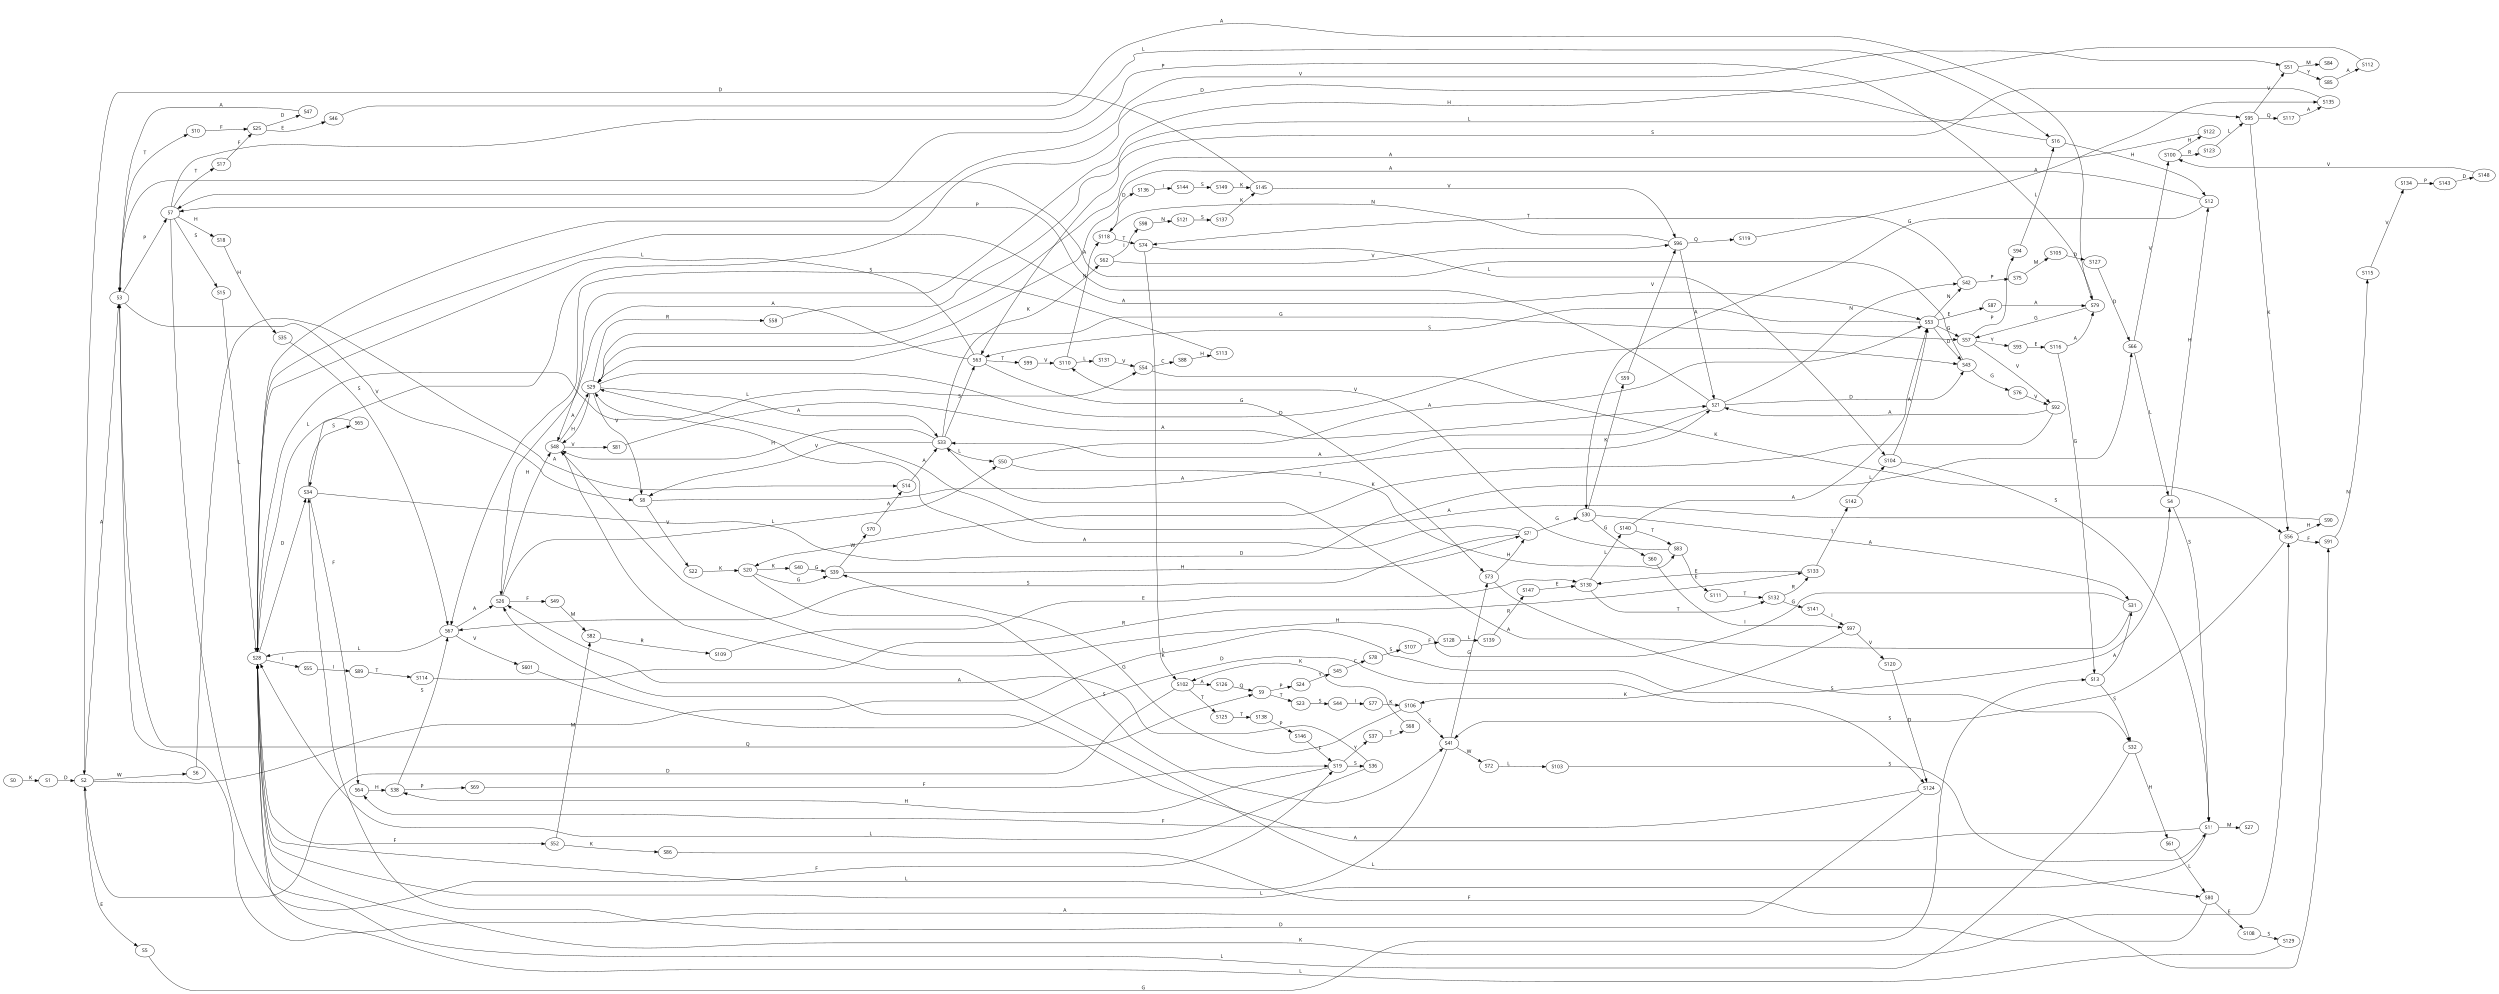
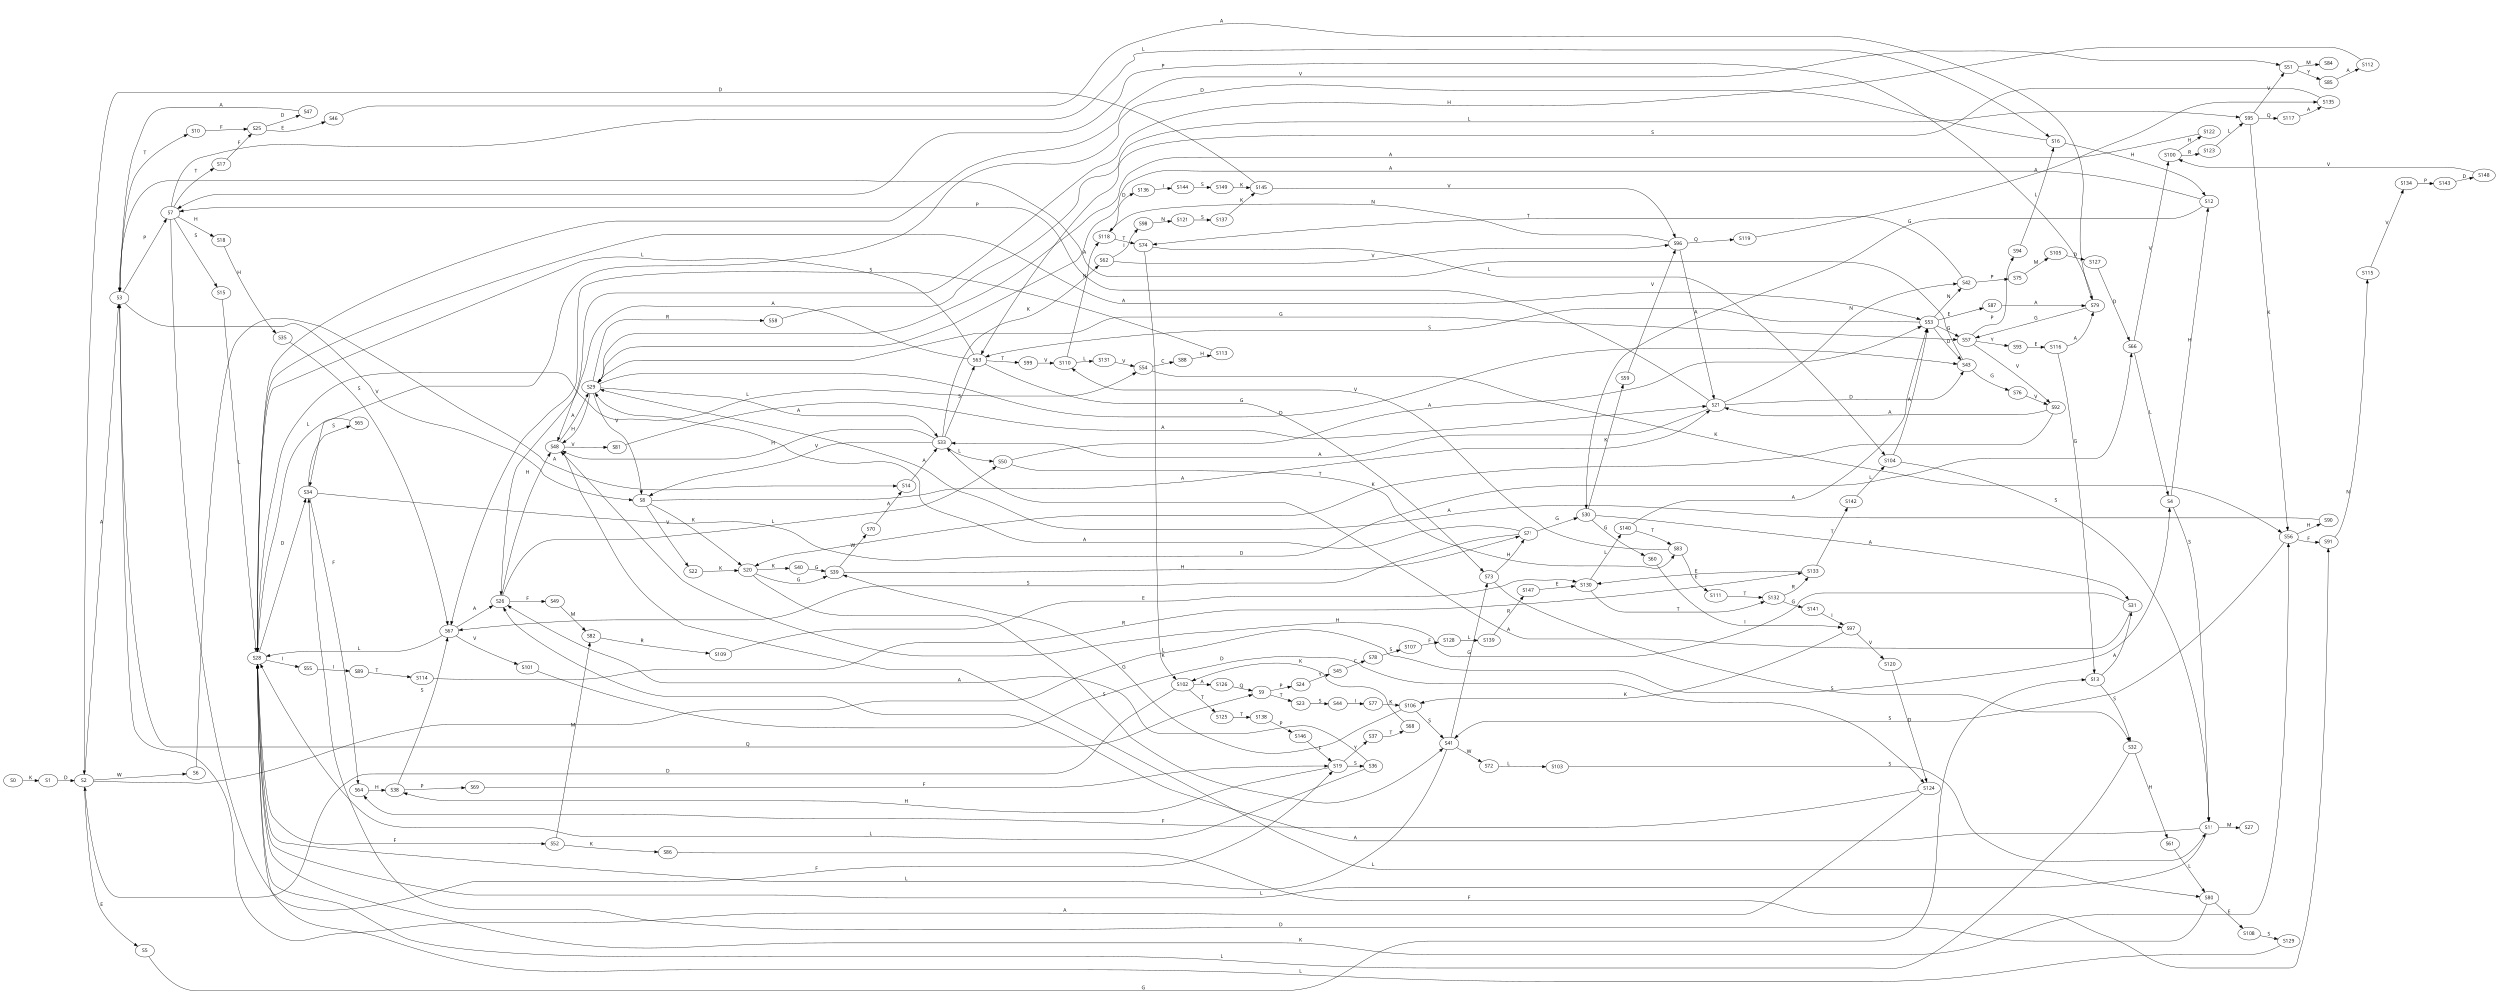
edge "S8" -> "S20": added, label "K"
node "S601": label "S601" -> "S101"
